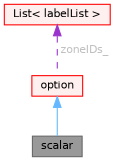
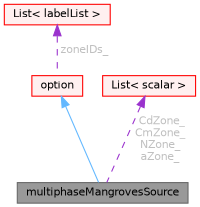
node "List< scalar >": added
node "scalar": label "scalar" -> "multiphaseMangrovesSource"
